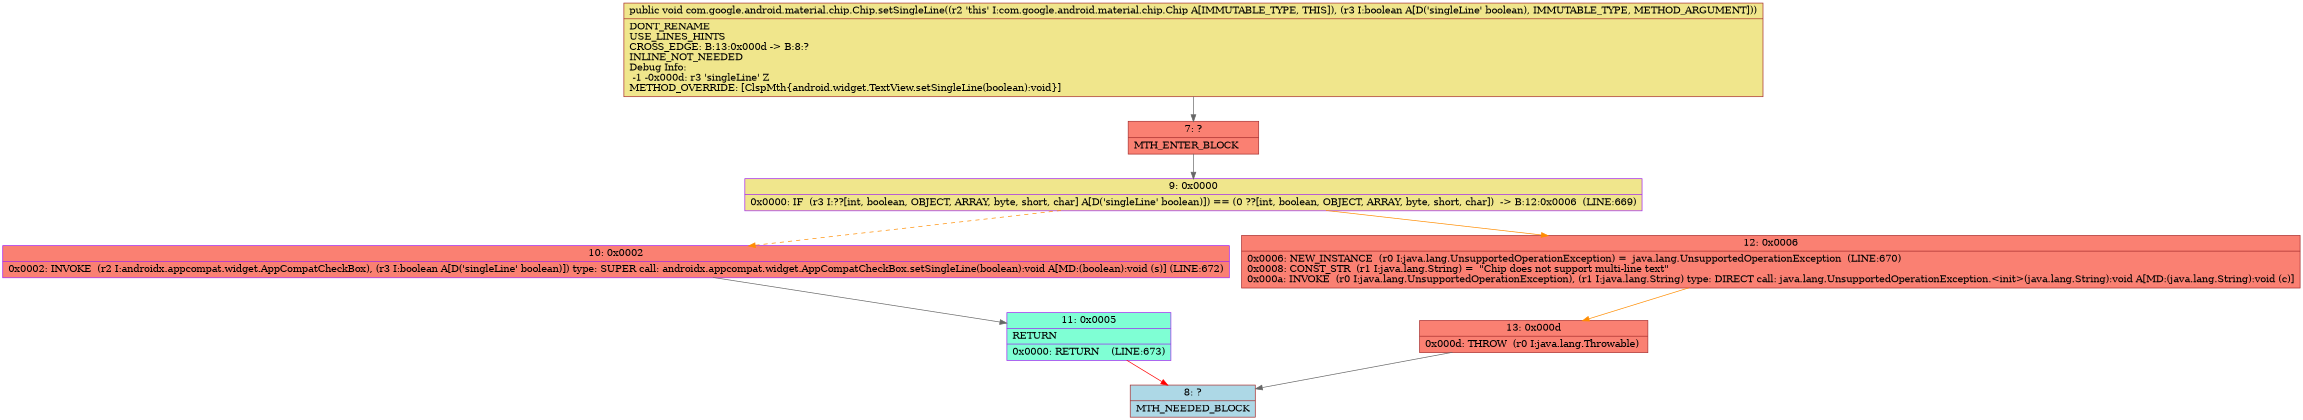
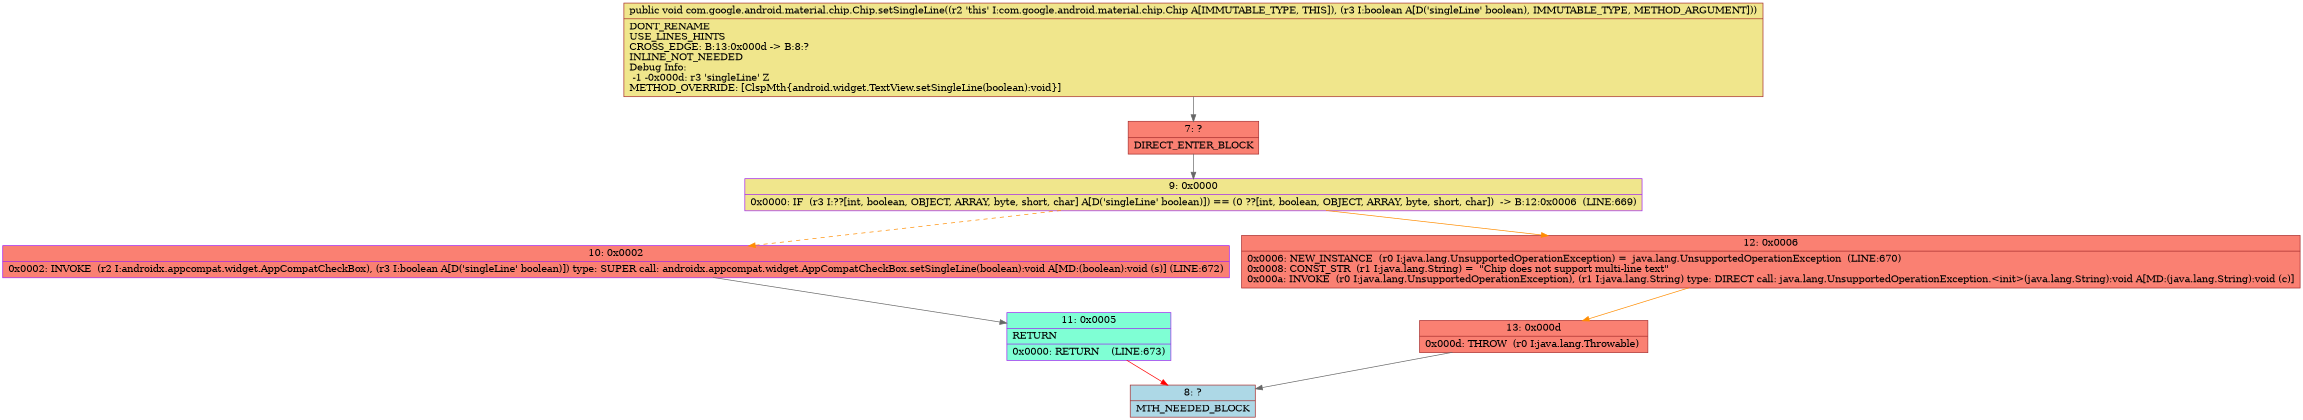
node "7: ?": text "MTH_ENTER_BLOCK" -> "DIRECT_ENTER_BLOCK"
